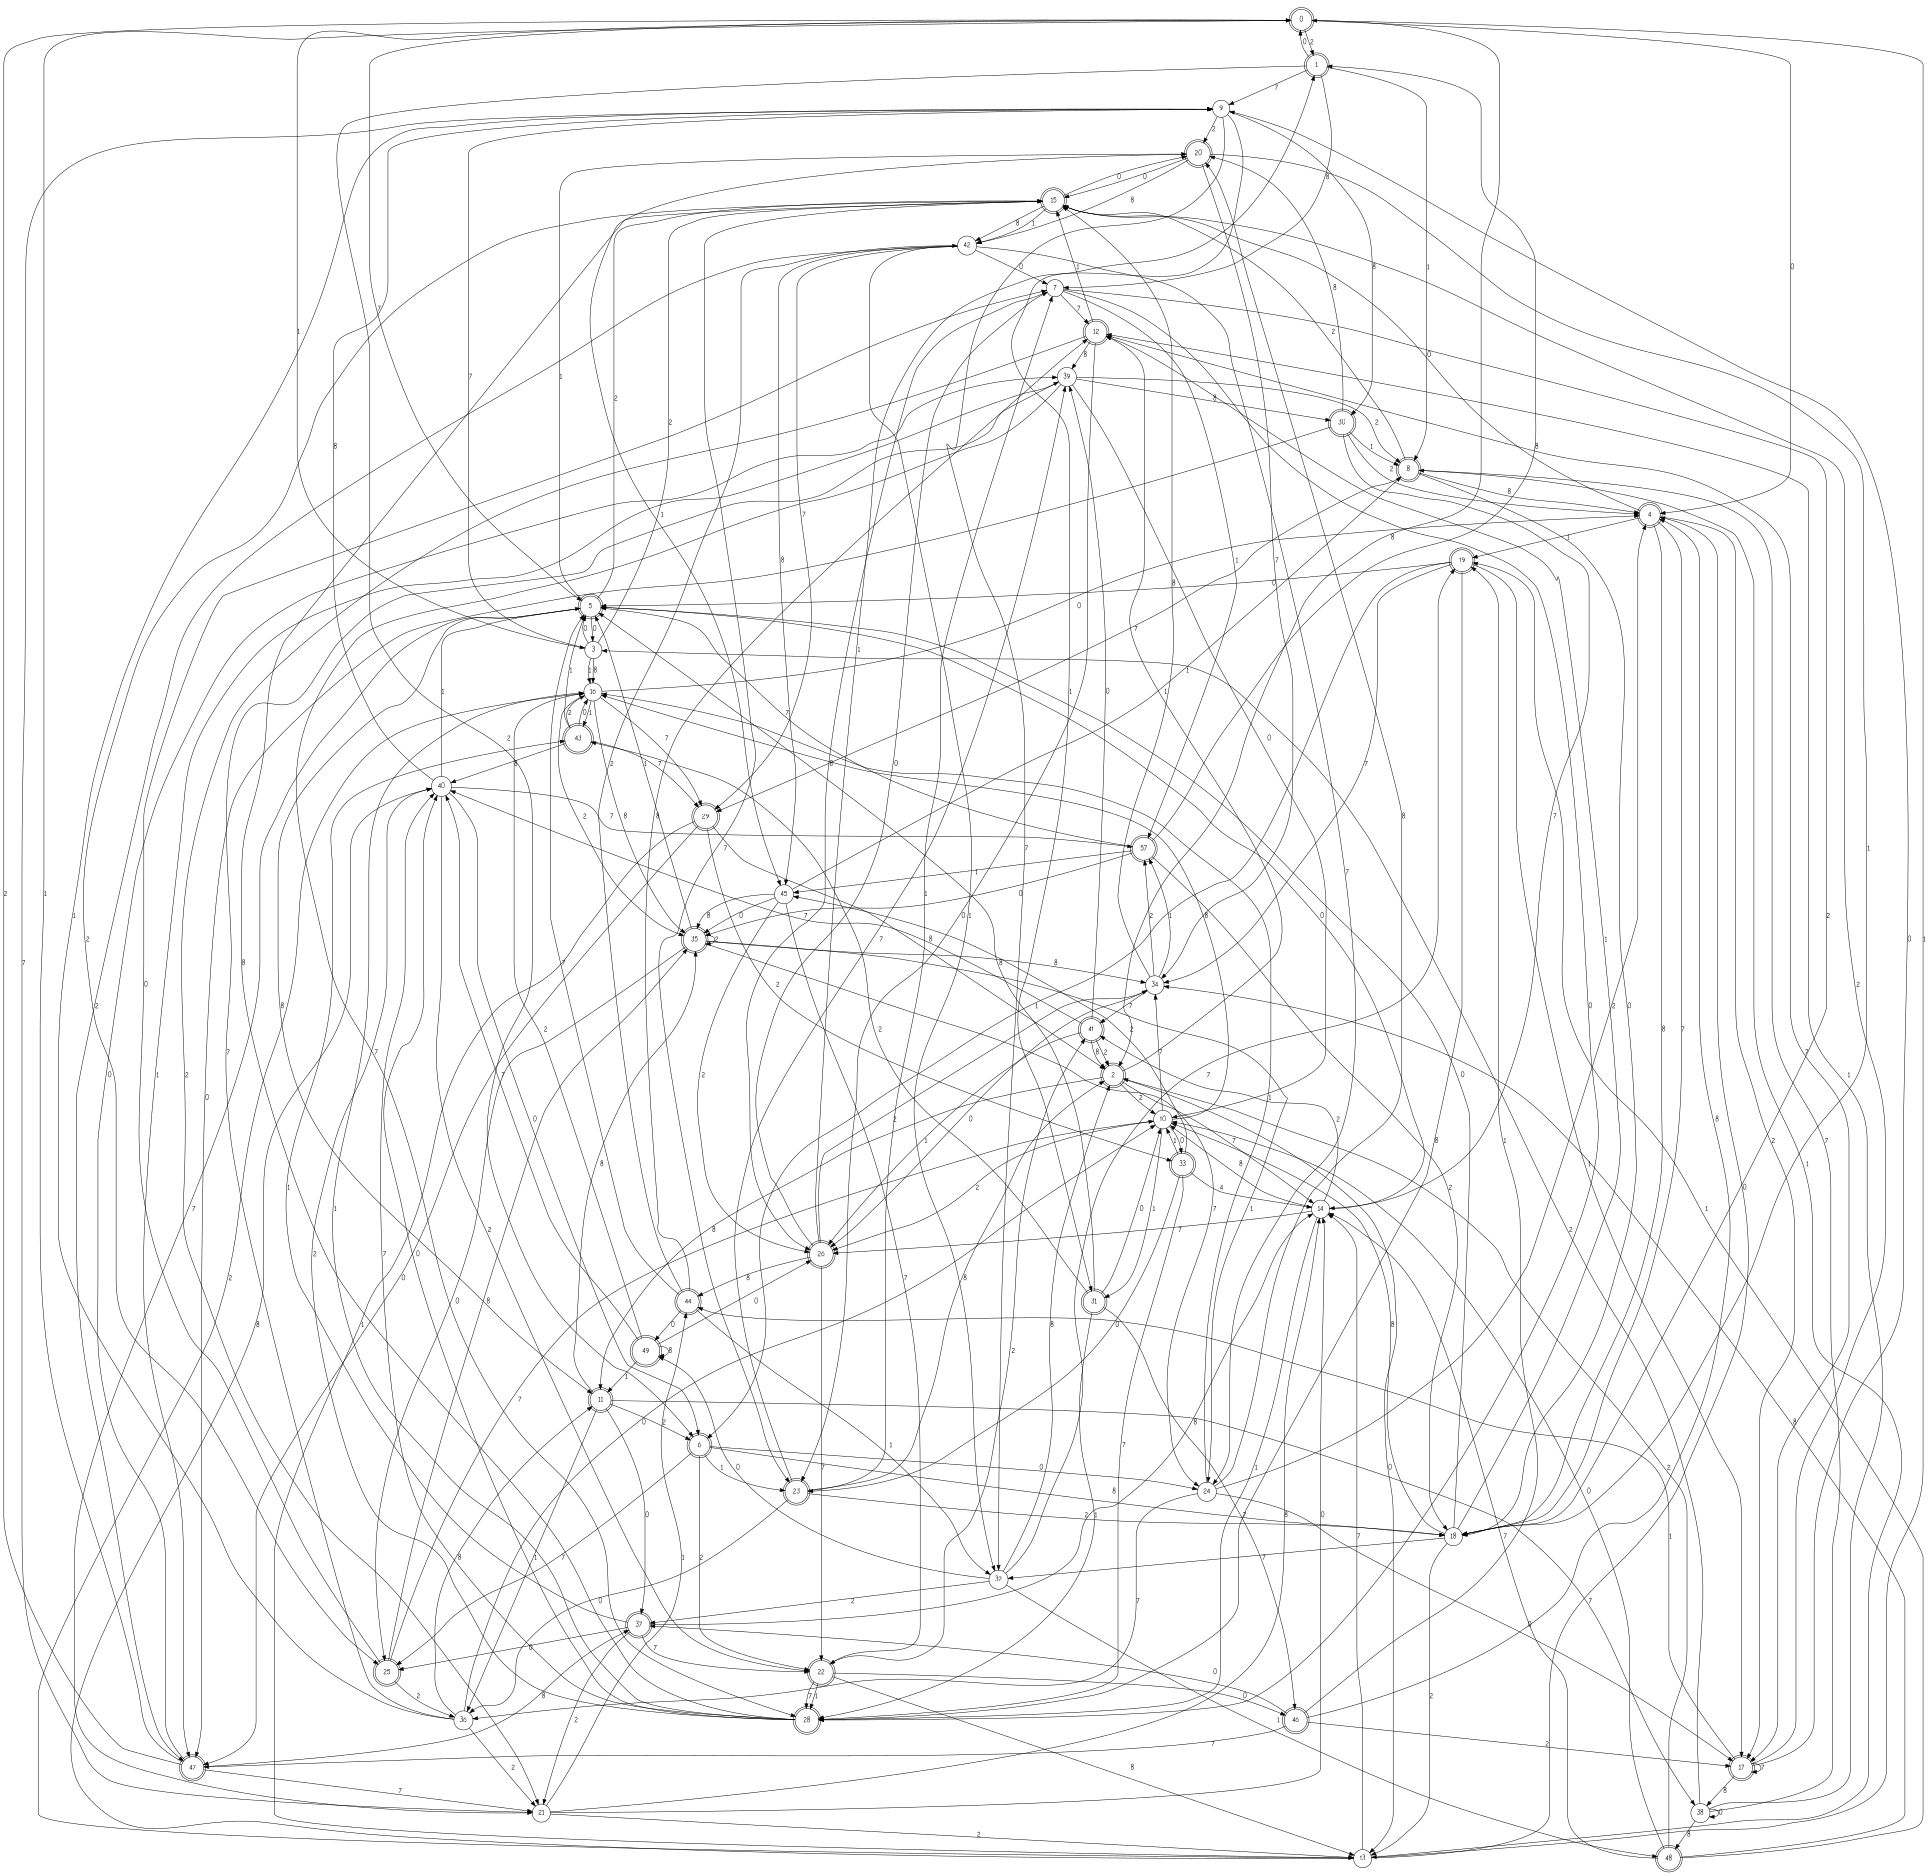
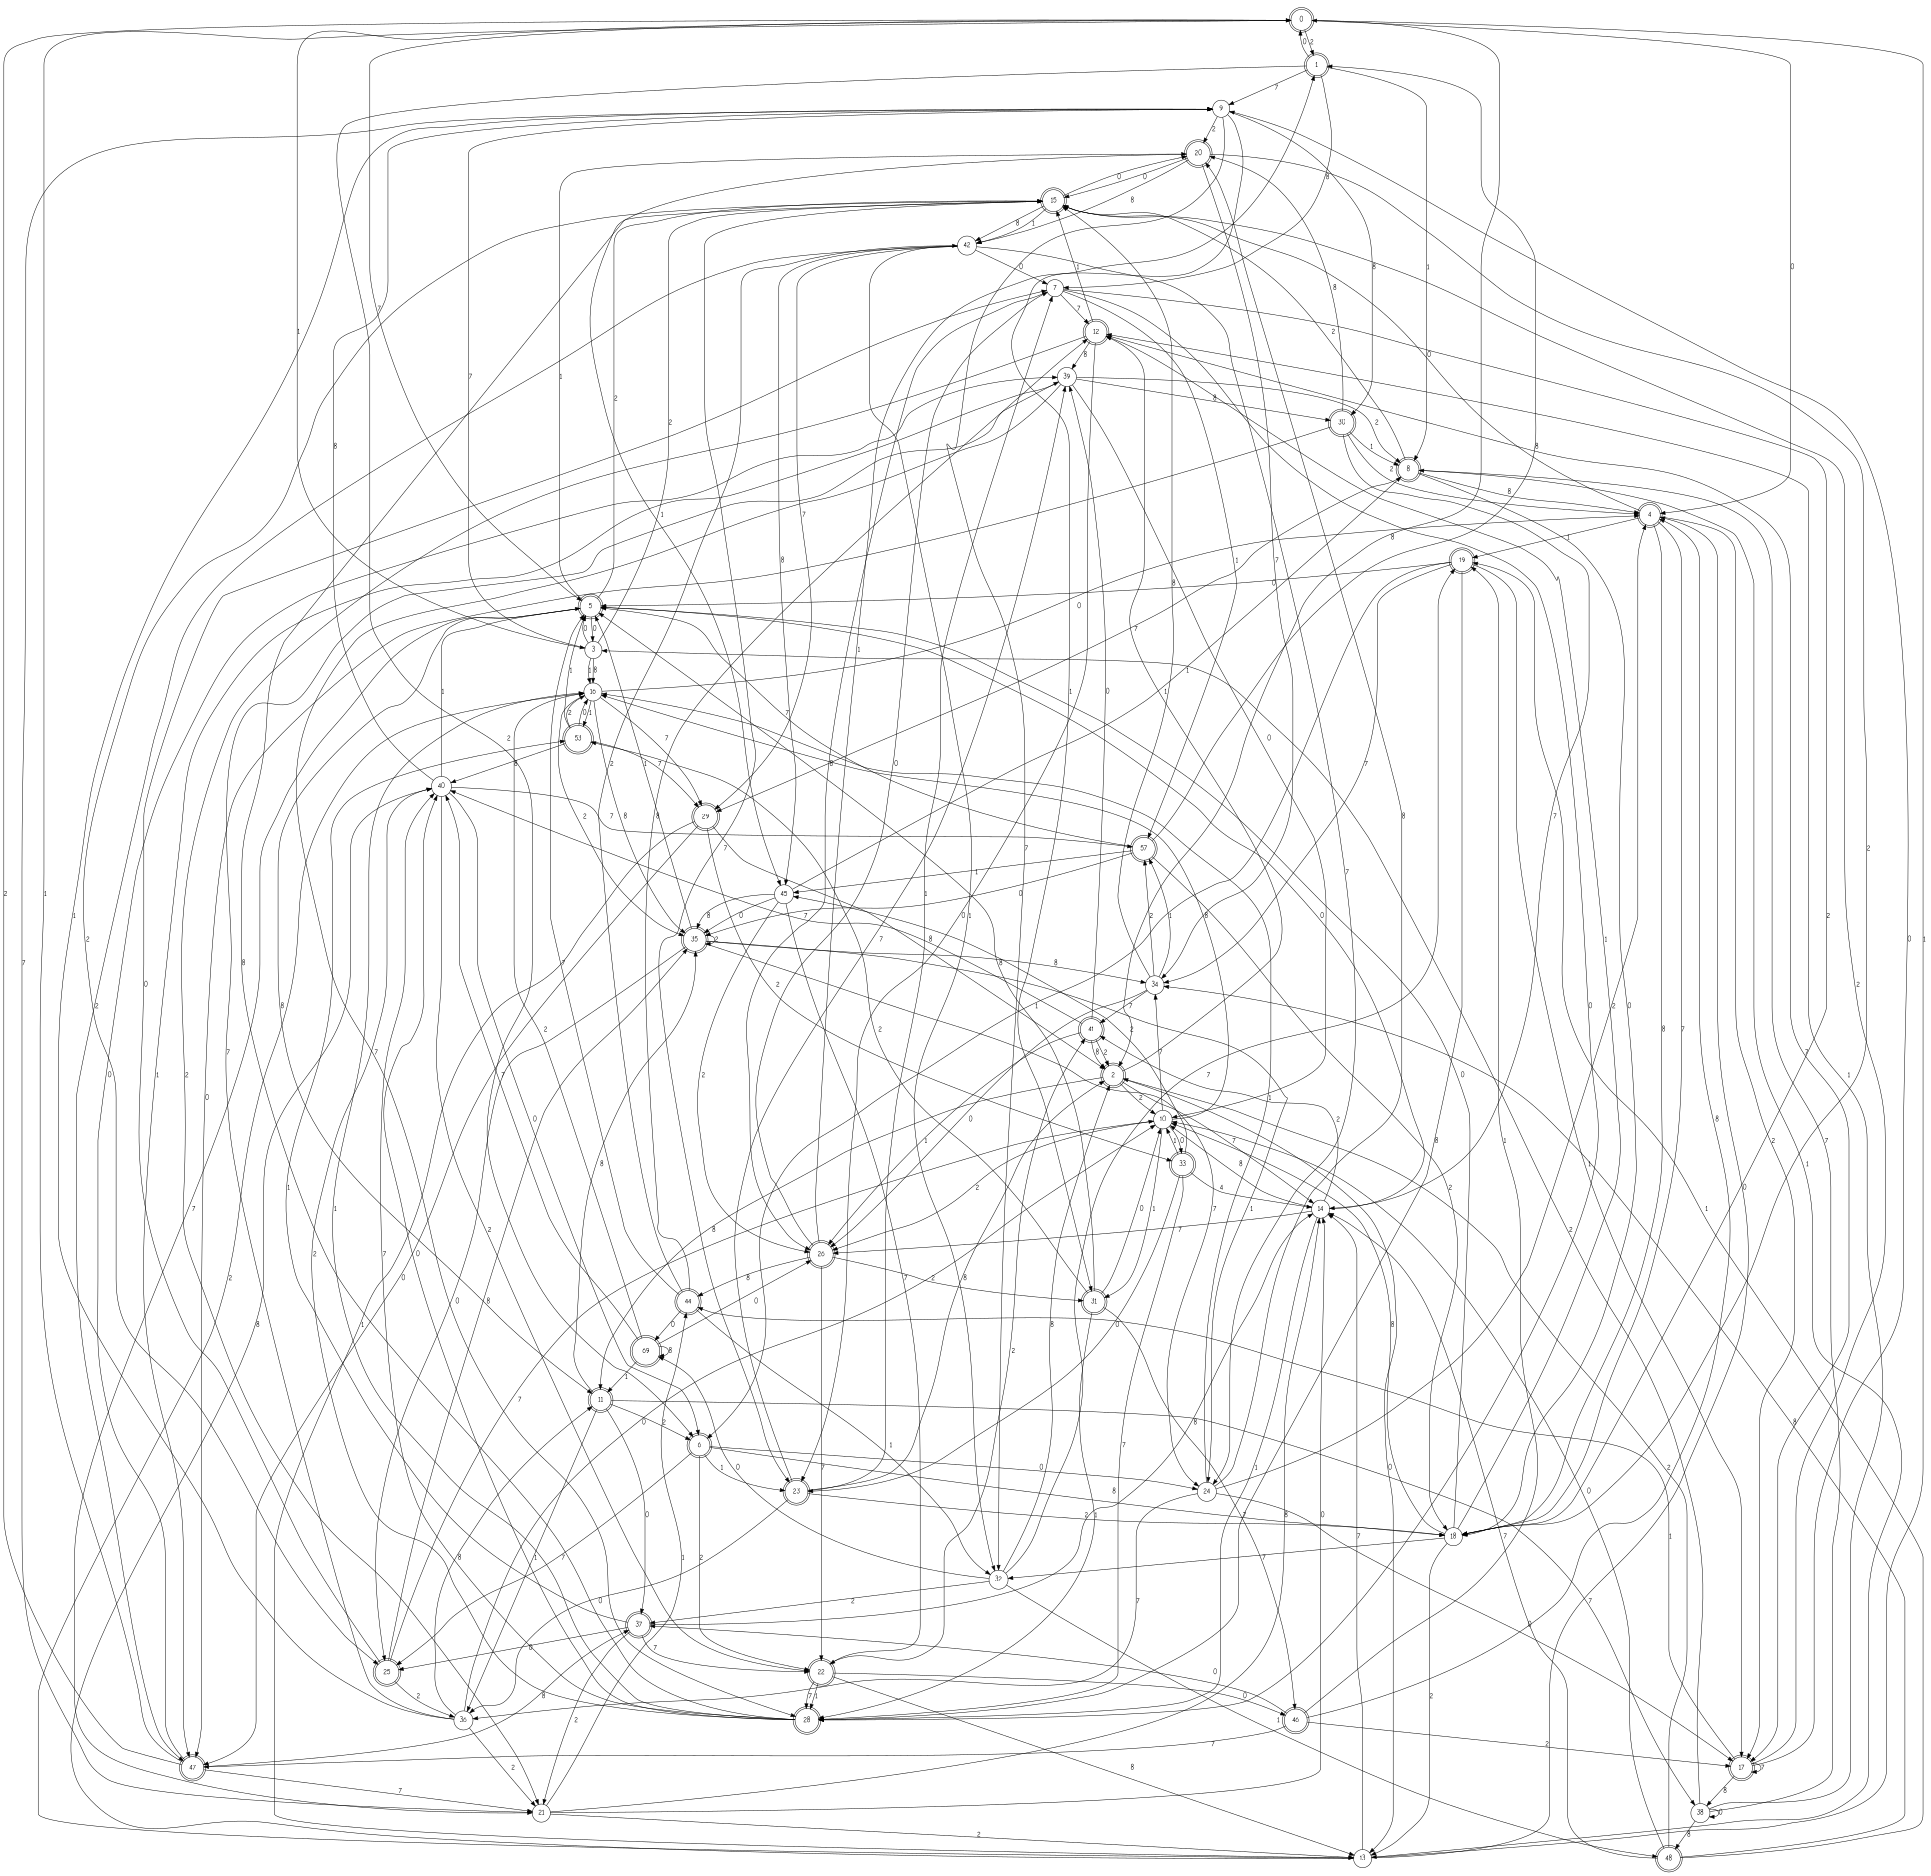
node "43": label "43" -> "53"
edge "20" -> "18": label "1" -> "2"
edge "26" -> "34": now "26" -> "31"
node "49": label "49" -> "69"
